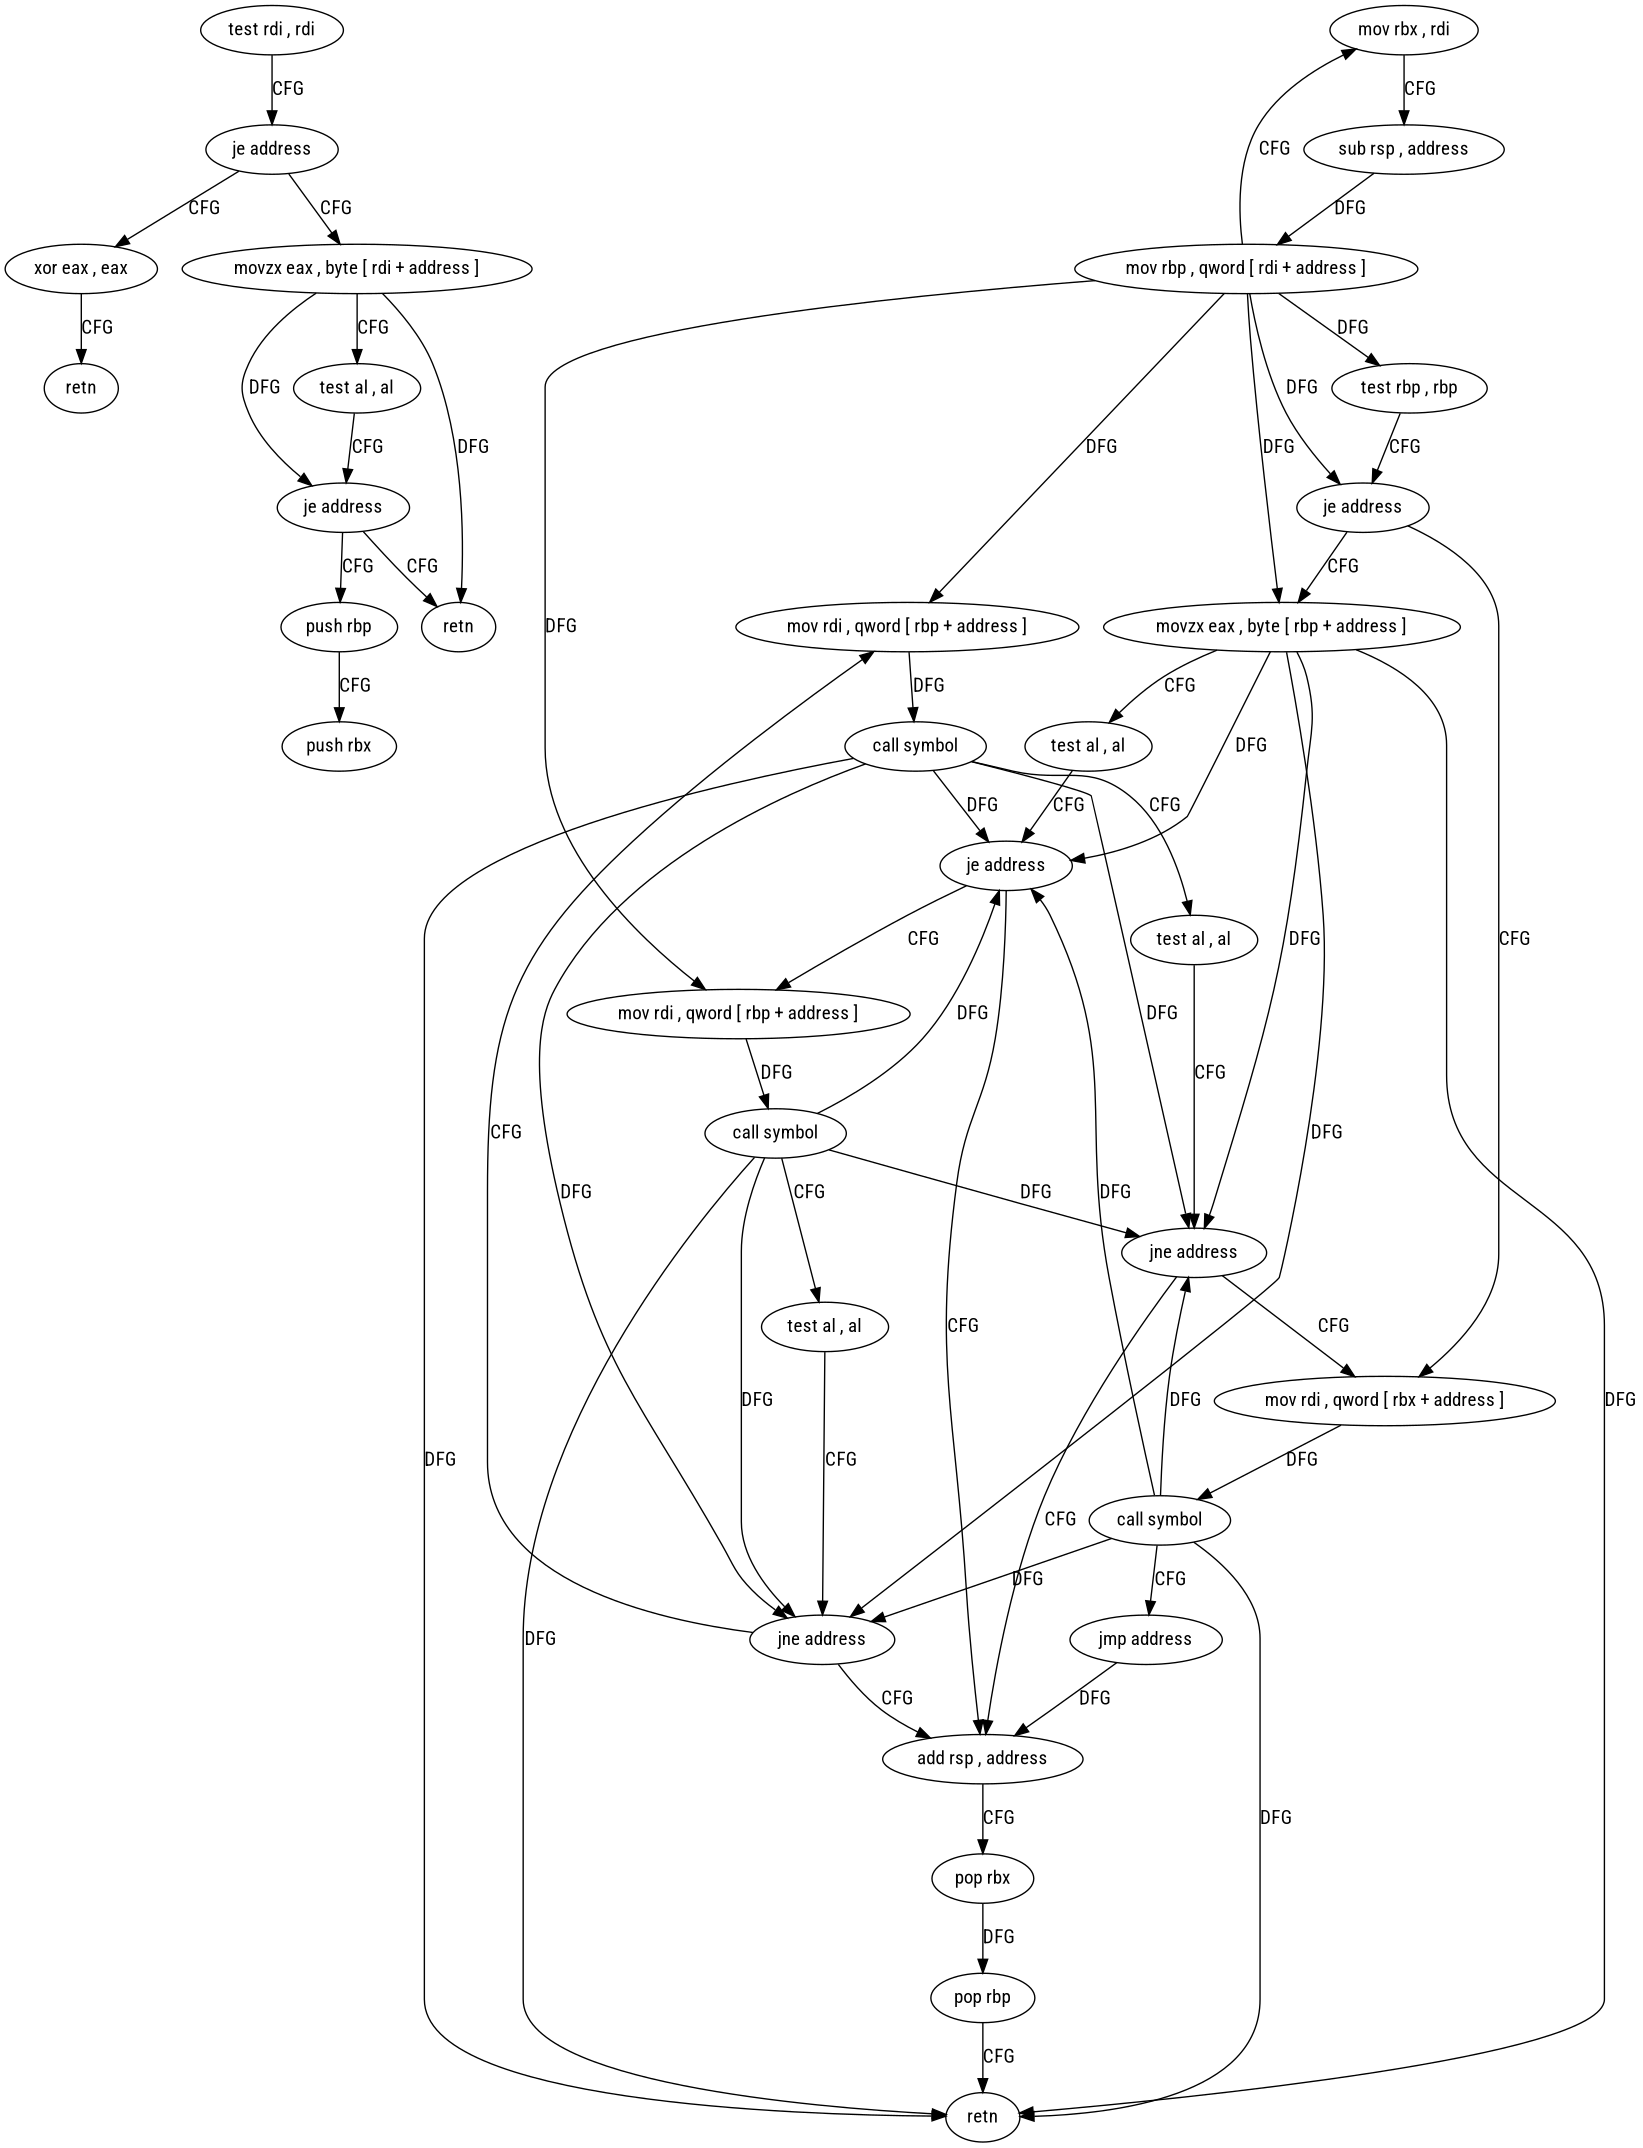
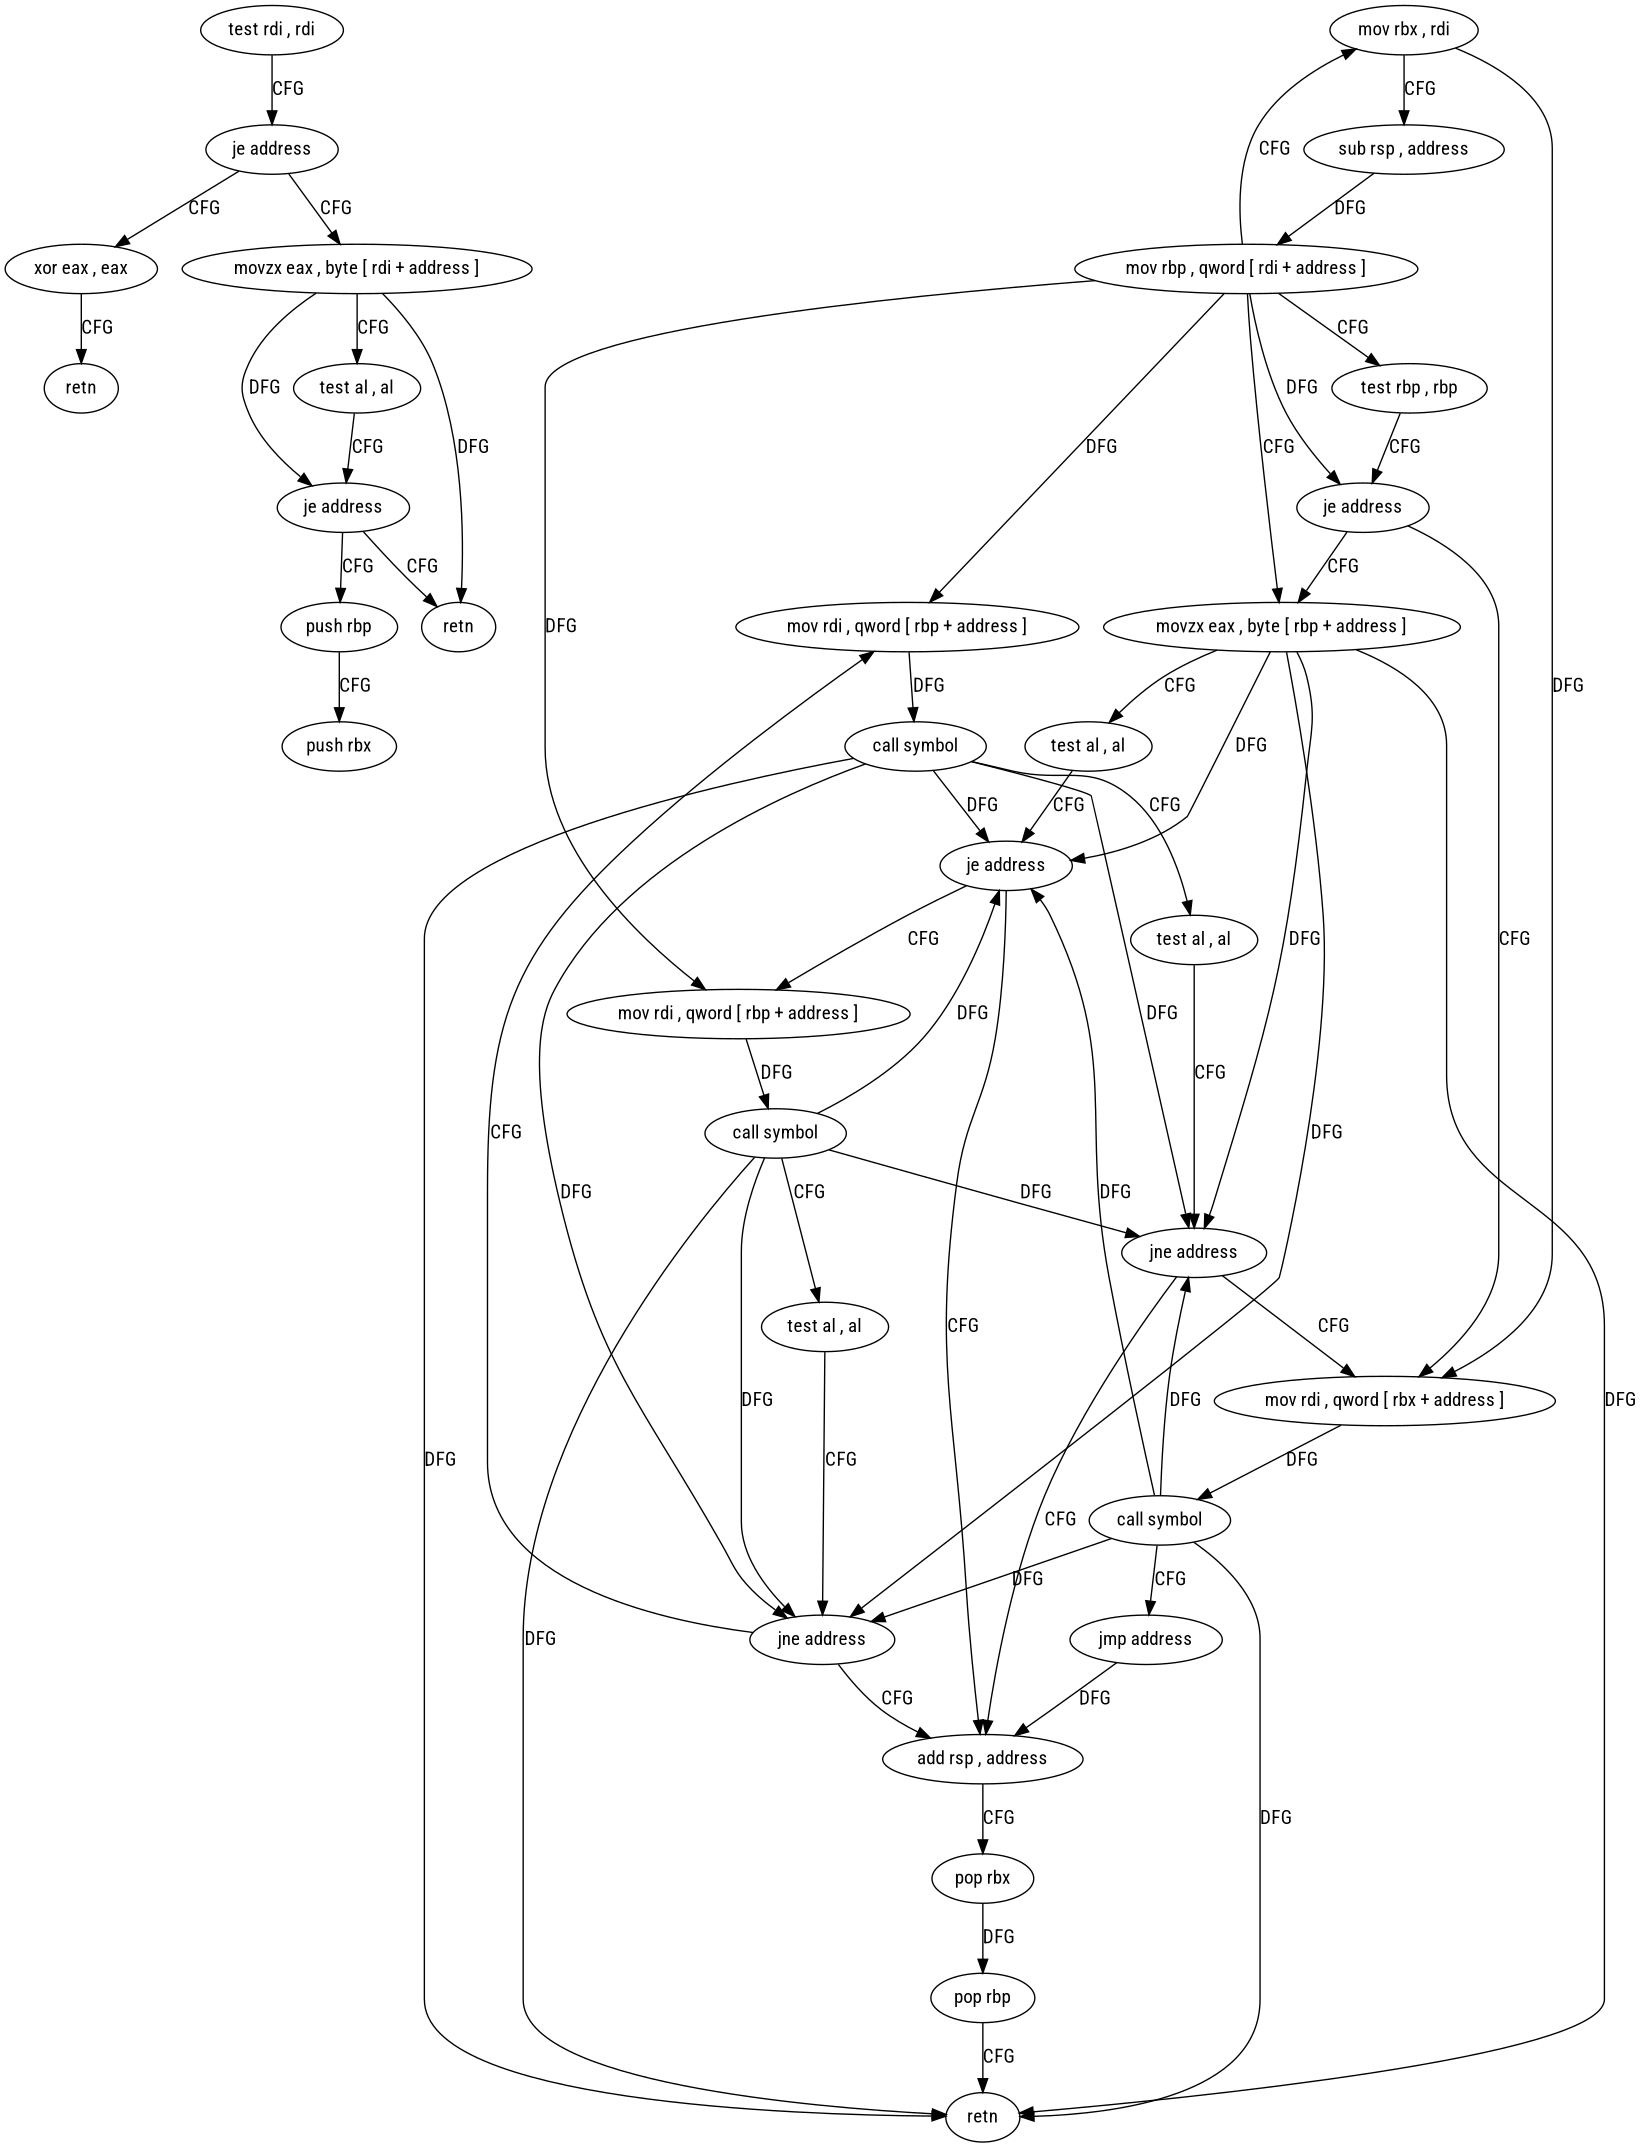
edge "mov rbp , qword [ rdi + address ]" -> "test rbp , rbp": label "DFG" -> "CFG"
edge "mov rbp , qword [ rdi + address ]" -> "movzx eax , byte [ rbp + address ]": label "DFG" -> "CFG"
edge "mov rbx , rdi" -> "mov rdi , qword [ rbx + address ]": added, label "DFG"
